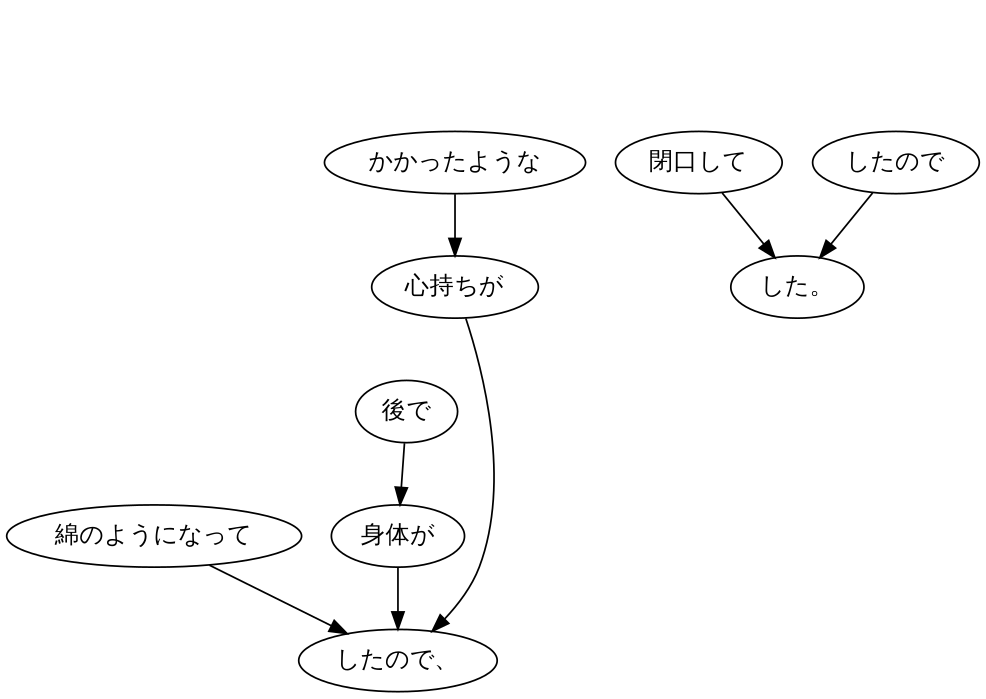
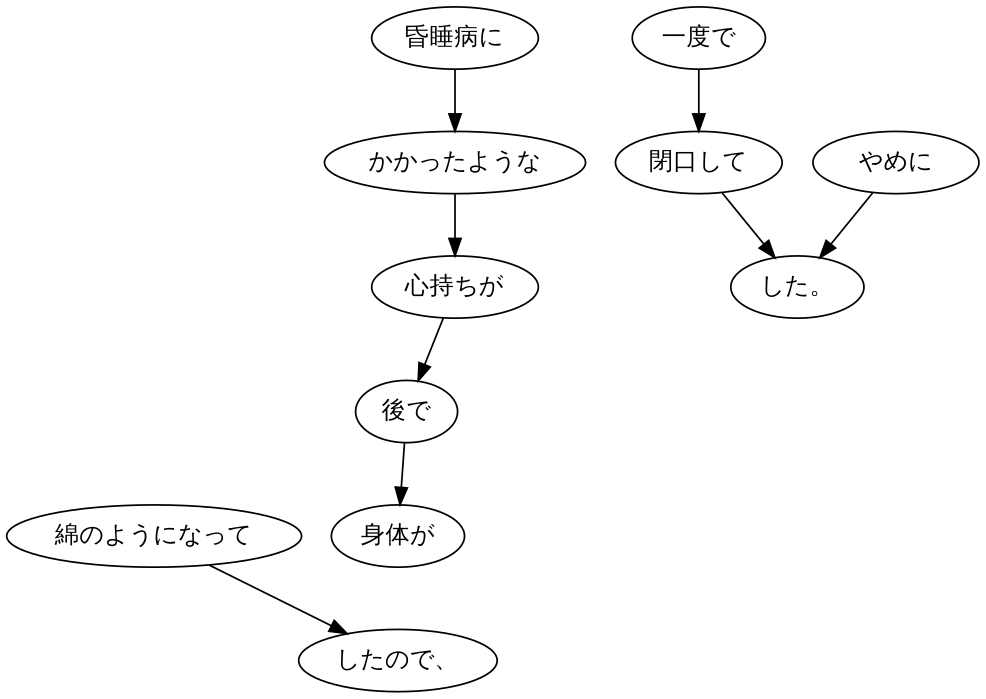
node "昏睡病に": added
node "一度で": added
node "したので": label "したので" -> "やめに"
edge "心持ちが" -> "したので、": now "心持ちが" -> "後で"
edge "身体が" -> "したので、": removed
